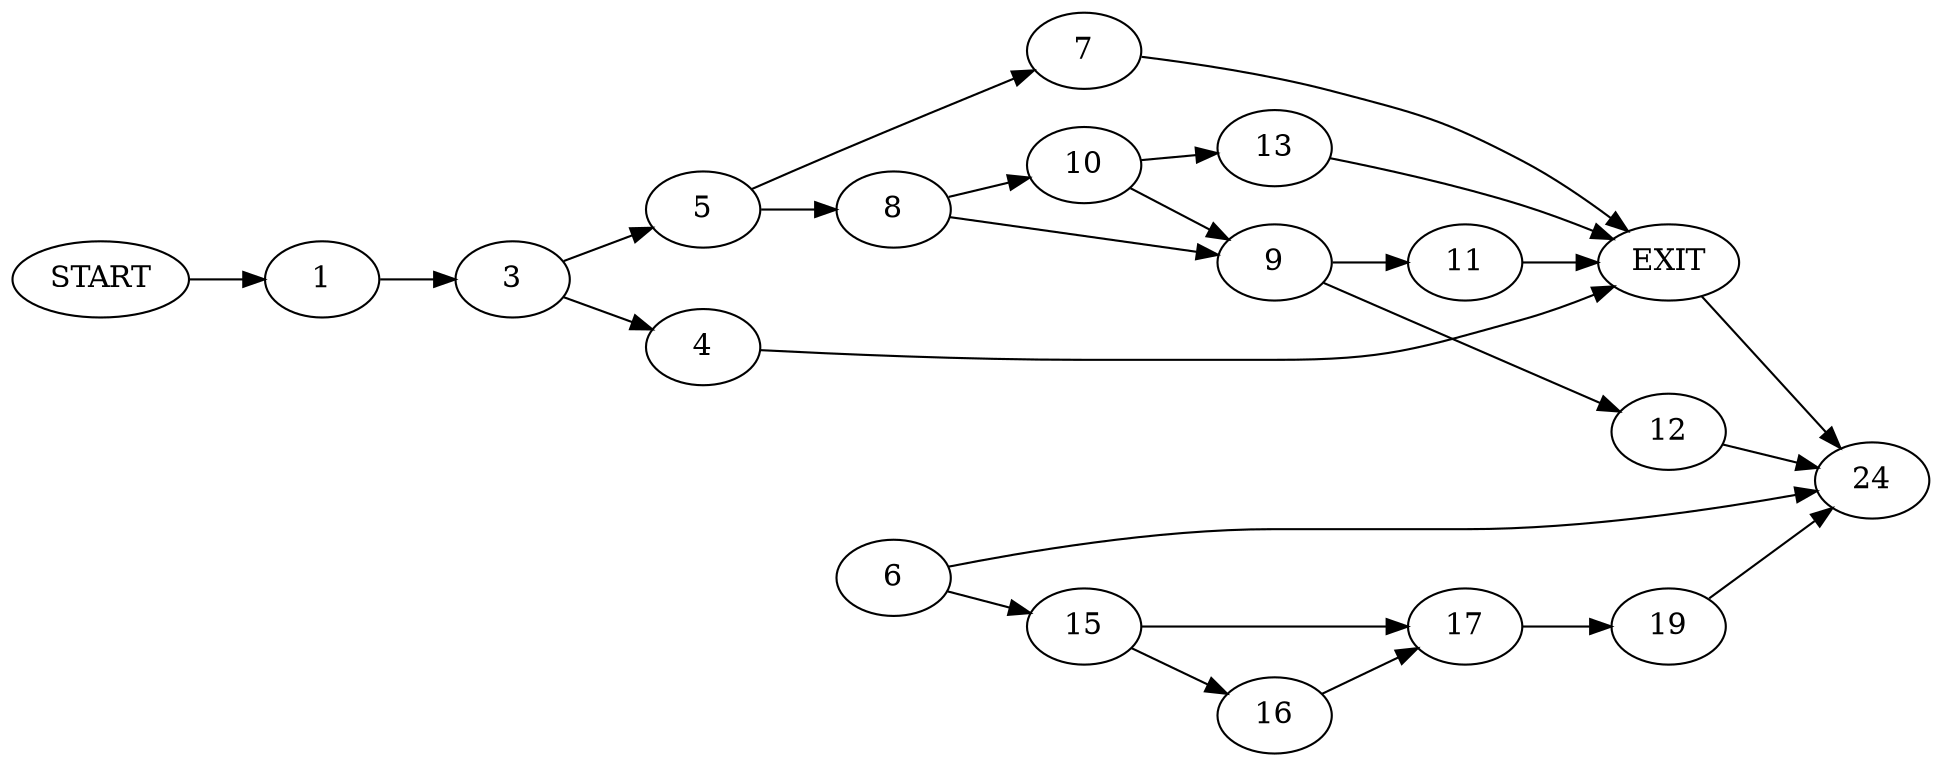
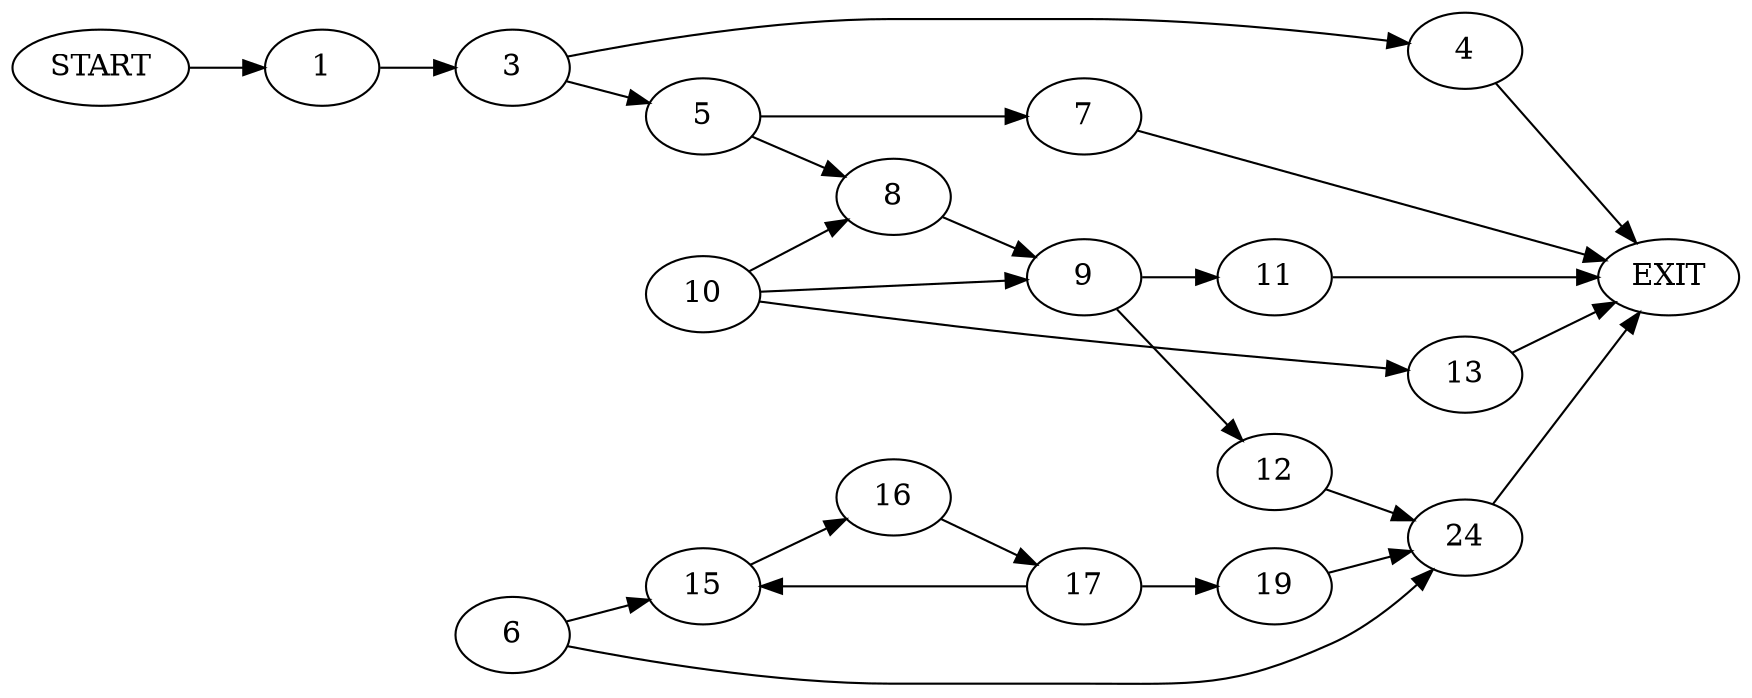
edge "8" -> "10": reversed
edge "EXIT" -> "24": reversed
edge "15" -> "17": reversed
